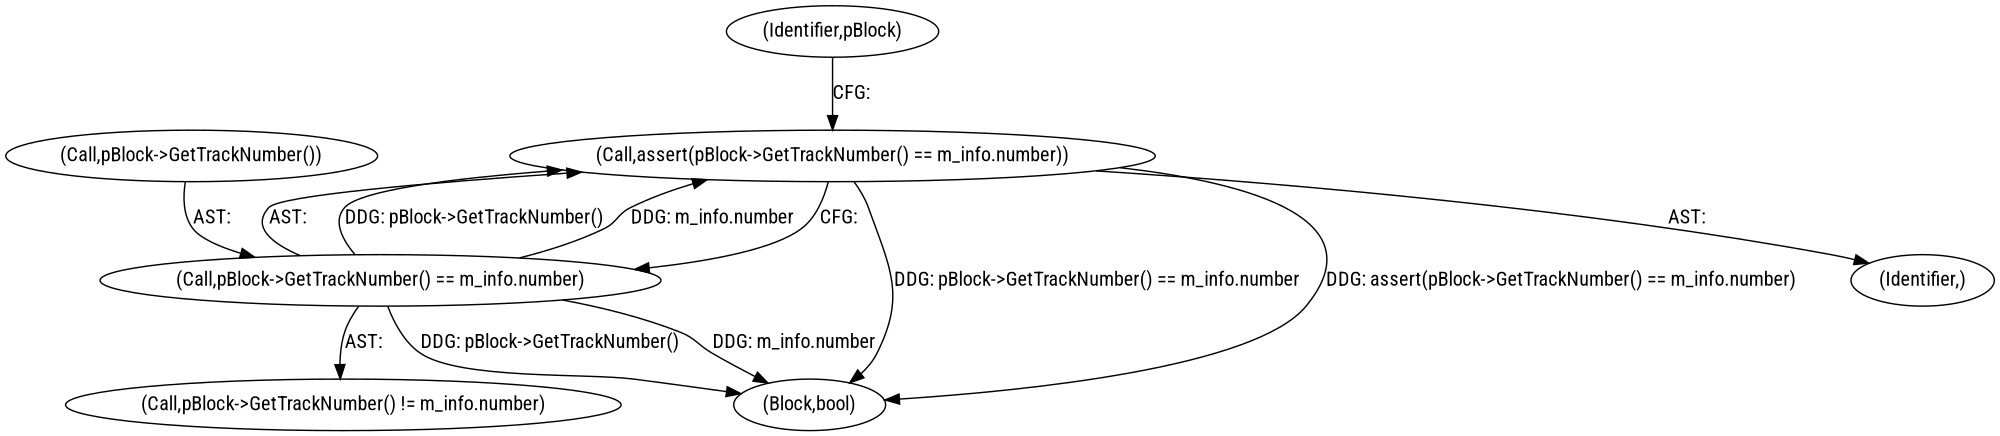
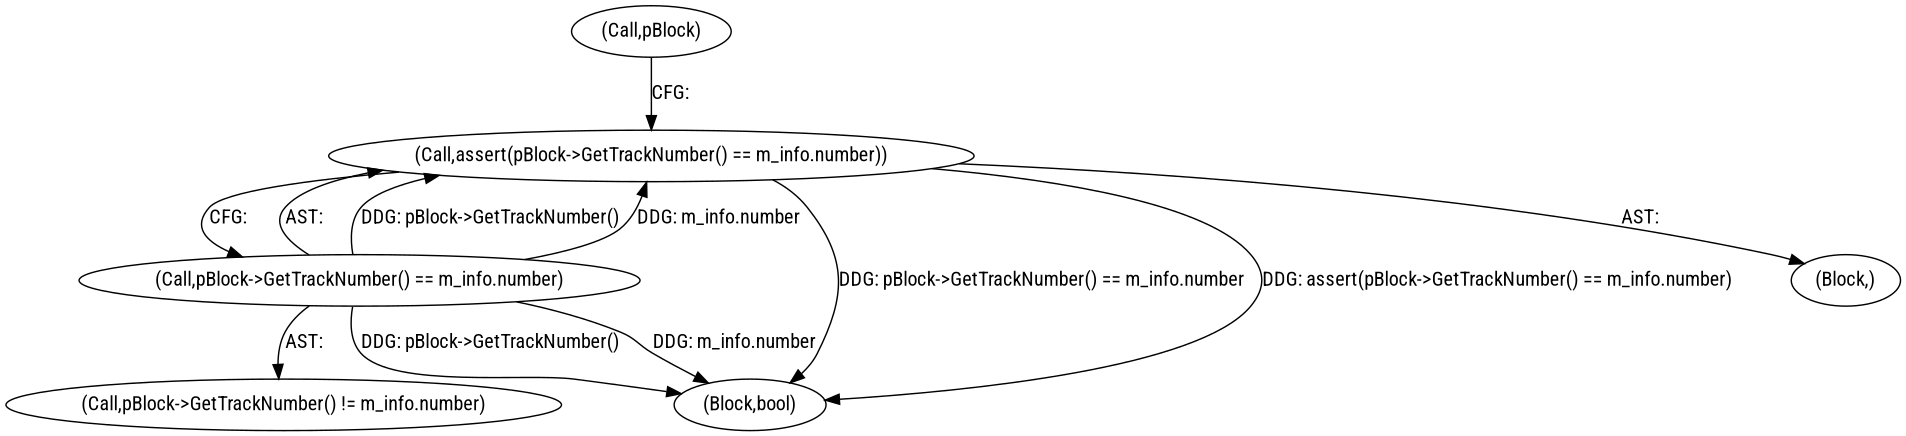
node "(Identifier,pBlock)": label "(Identifier,pBlock)" -> "(Call,pBlock)"
node "(Call,pBlock->GetTrackNumber())": removed
node "(Identifier,)": label "(Identifier,)" -> "(Block,)"
